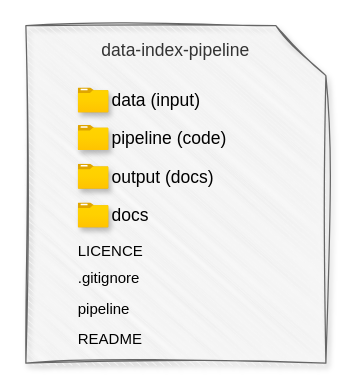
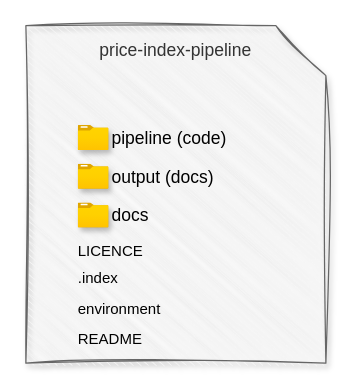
node "data (input)": removed
node "data-index-pipeline": label "data-index-pipeline" -> "price-index-pipeline"
node ".gitignore": label ".gitignore" -> ".index"
node "pipeline": label "pipeline" -> "environment"
